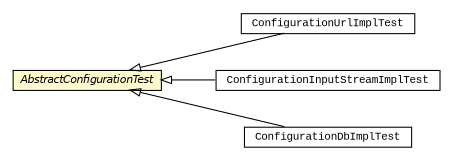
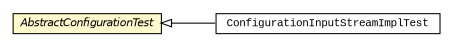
node "ConfigurationUrlImplTest": removed
node "ConfigurationDbImplTest": removed
